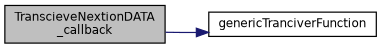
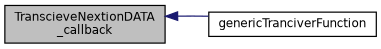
edge "TranscieveNextionDATA _callback" -> "genericTranciverFunction": reversed
